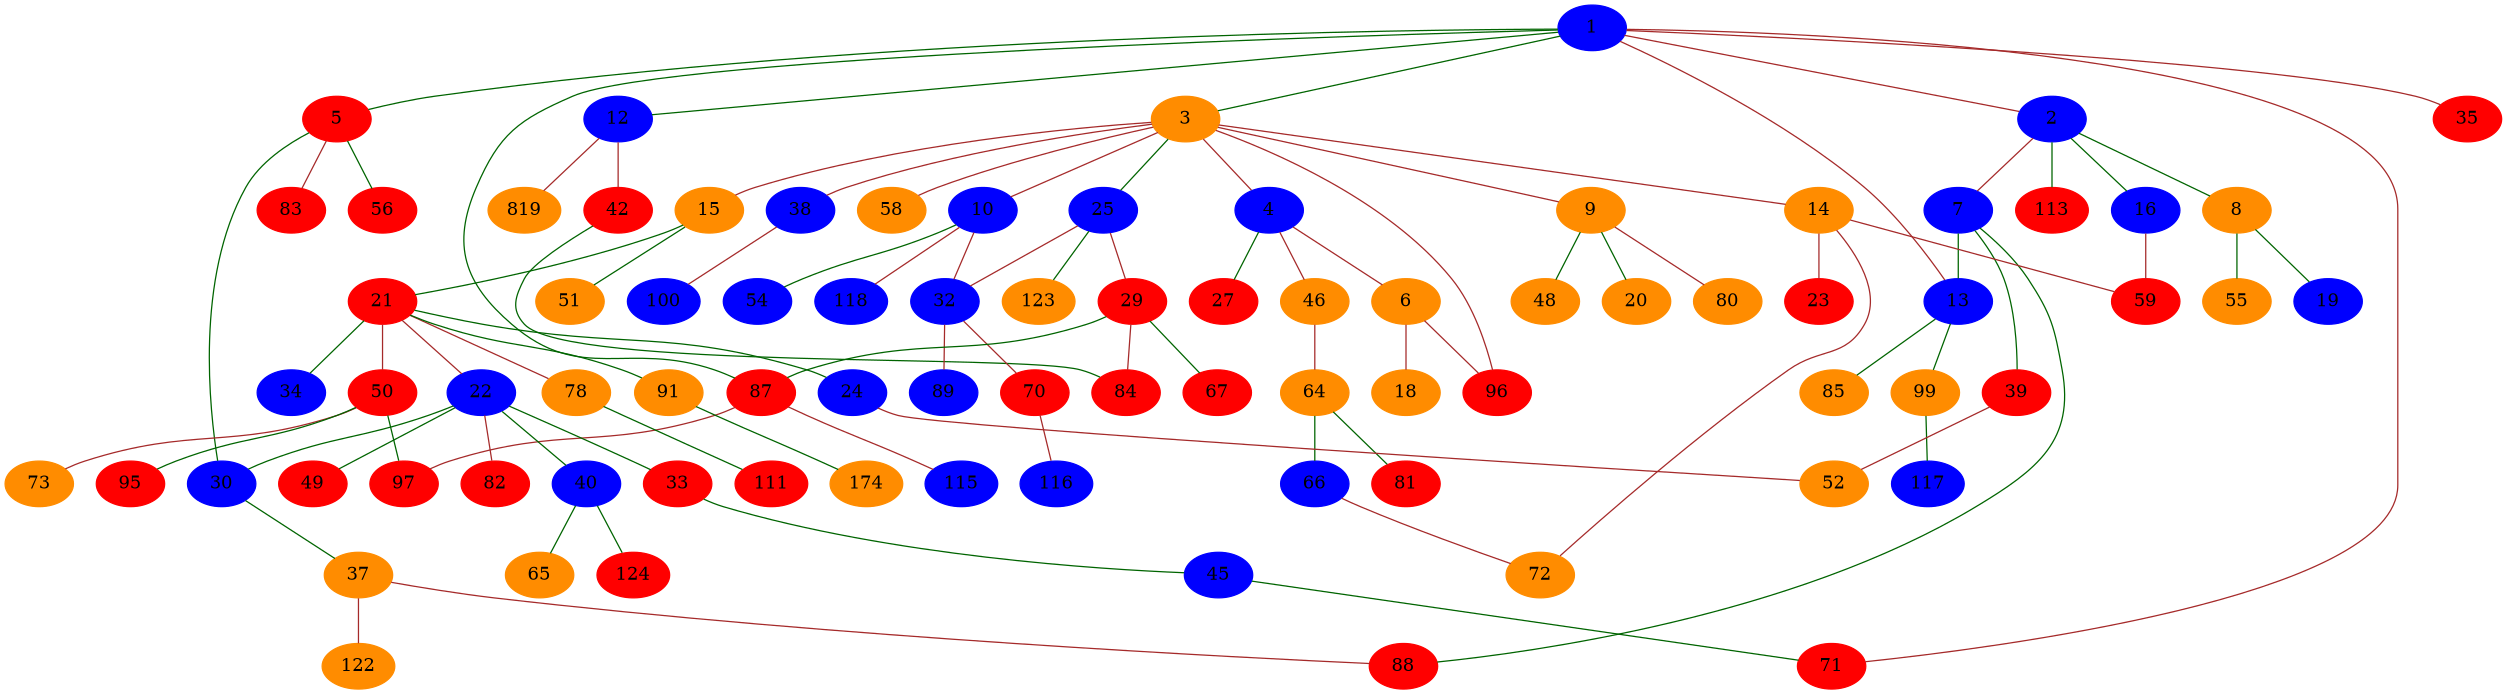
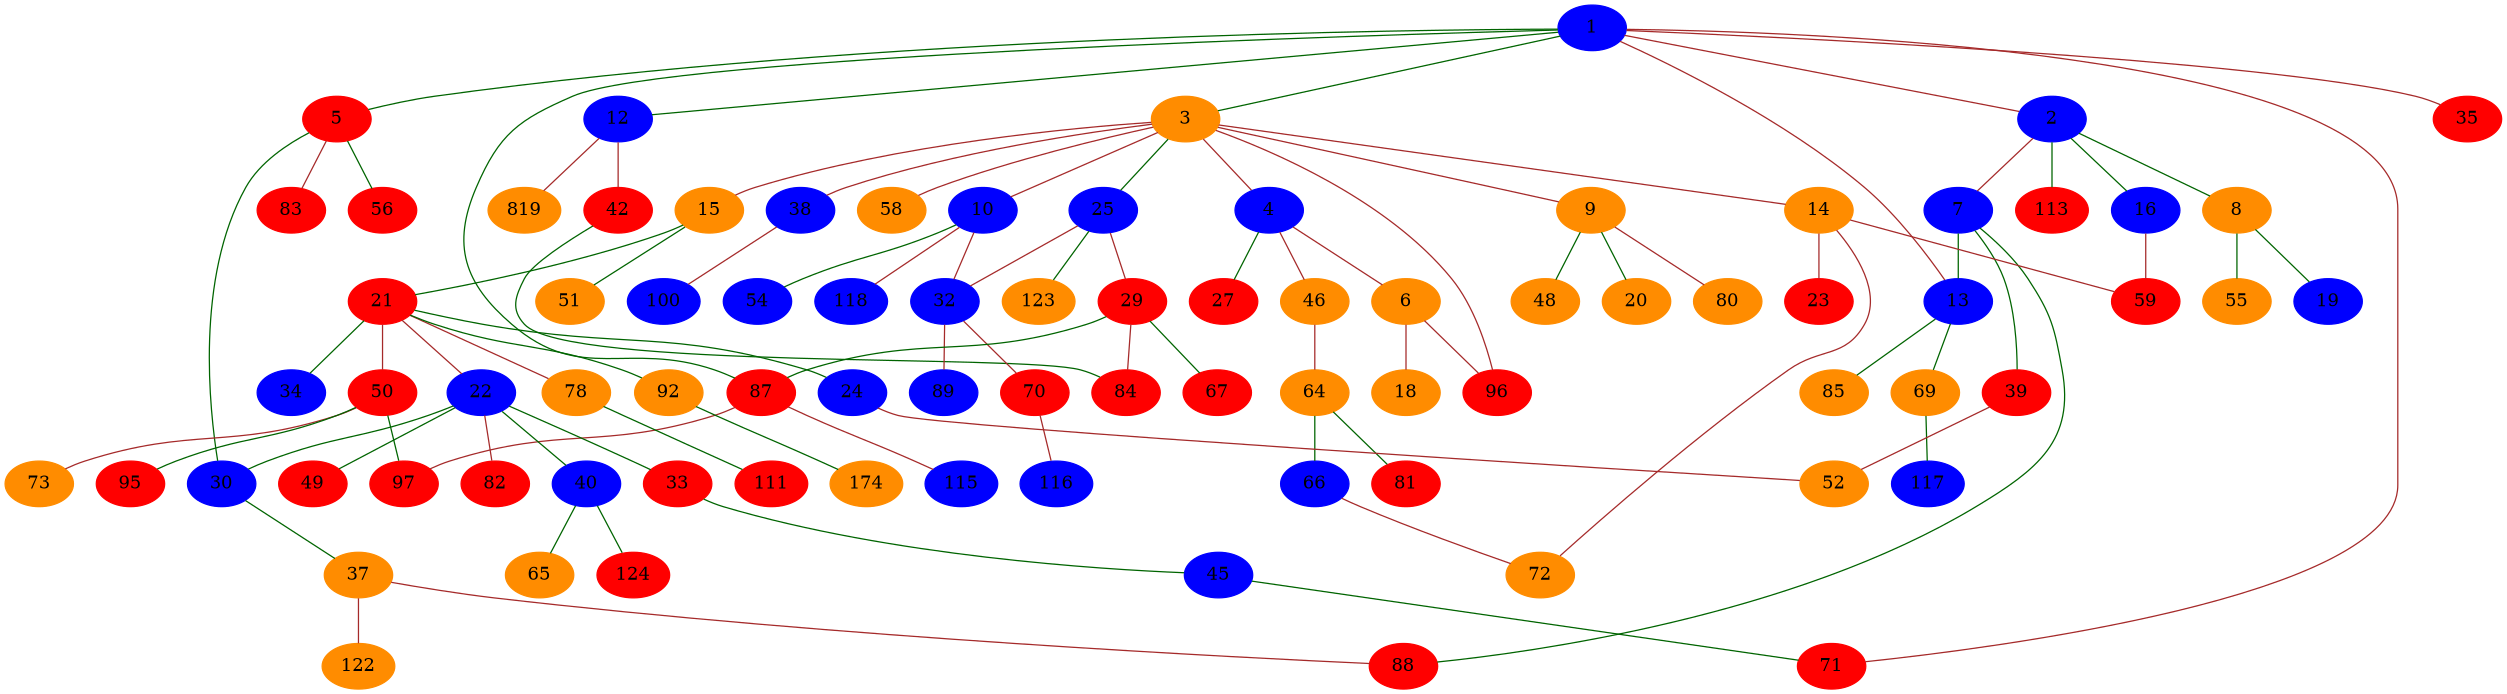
node "91": label "91" -> "92"
node "99": label "99" -> "69"
